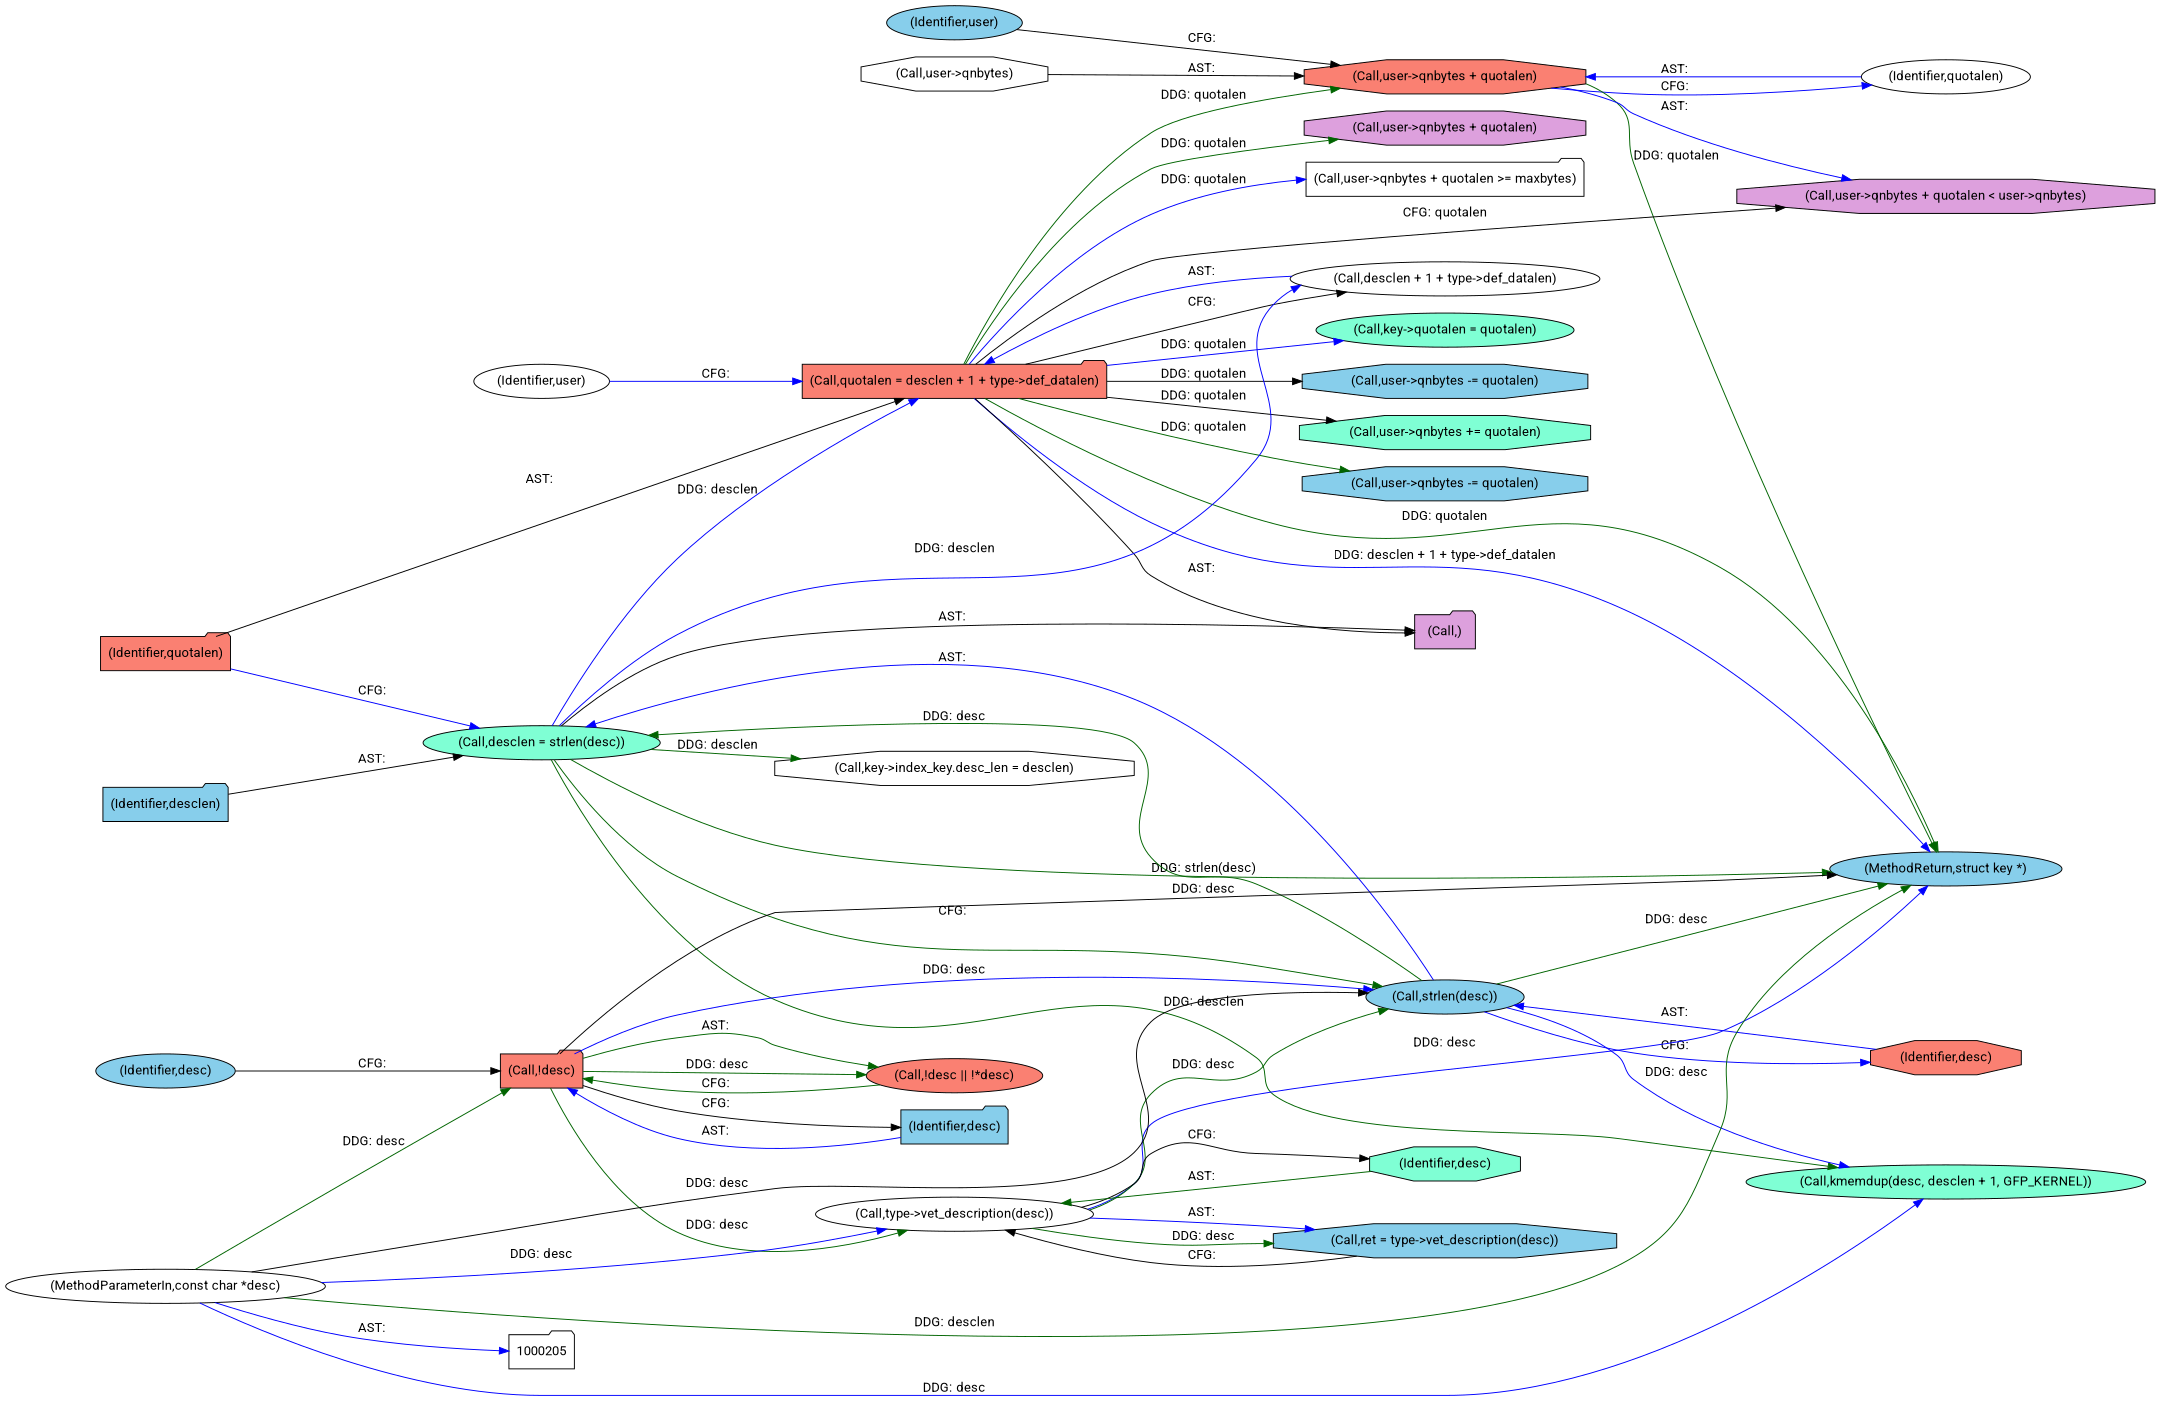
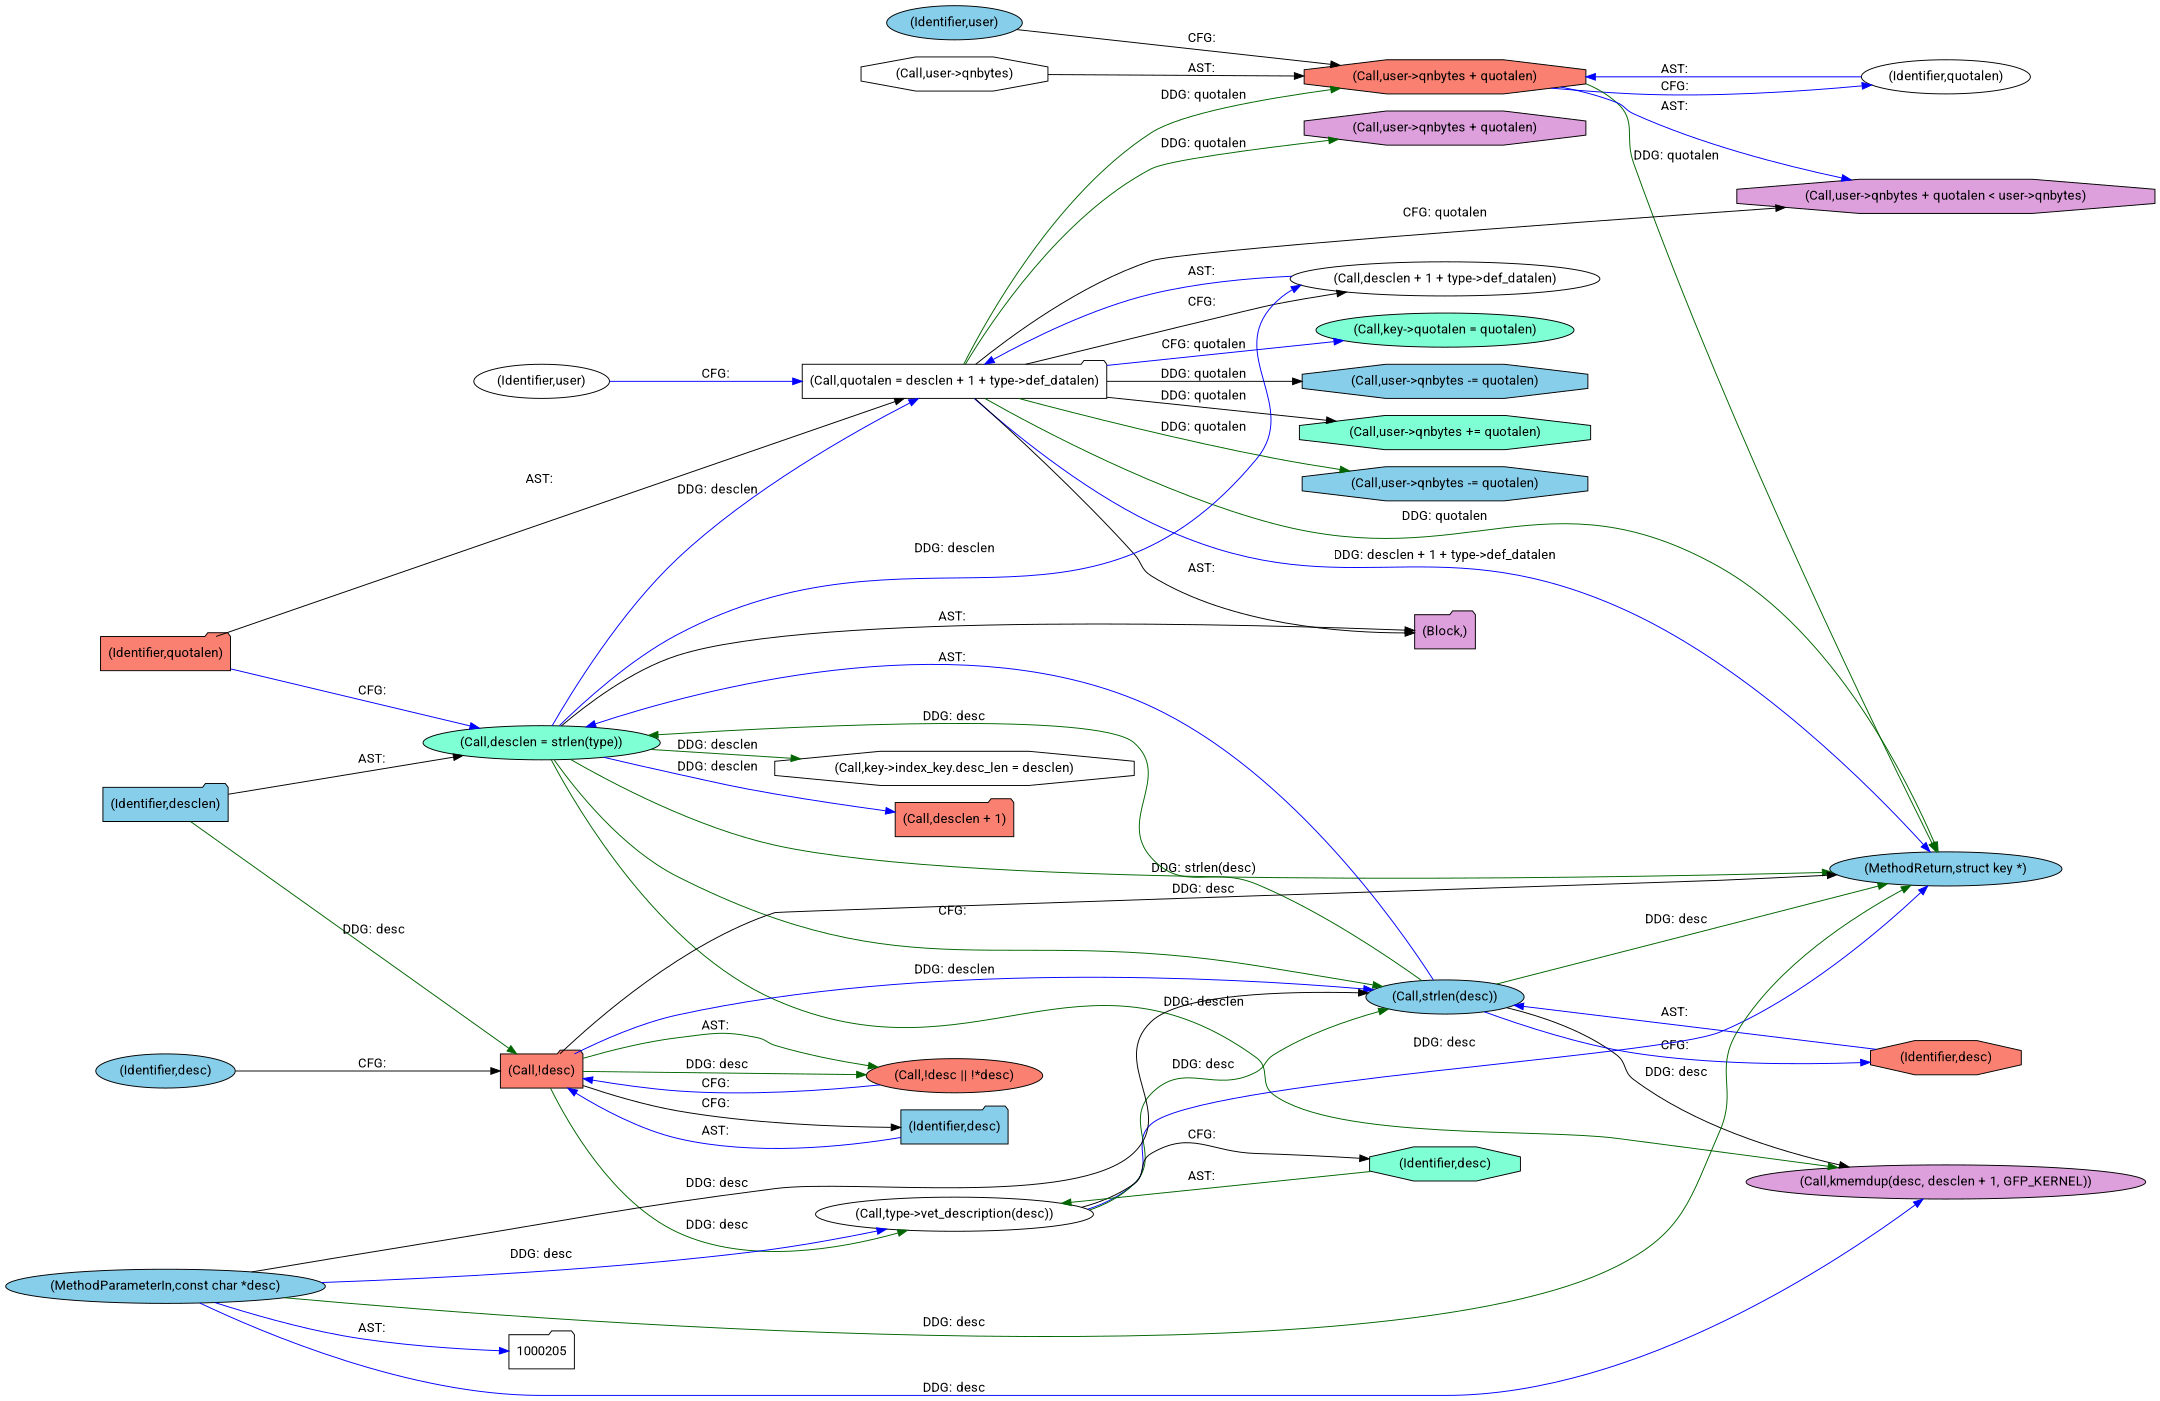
node "(Call,user->qnbytes + quotalen >= maxbytes)": removed
edge "(Call,quotalen = desclen + 1 + type->def_datalen)" -> "(Call,key->quotalen = quotalen)": label "DDG: quotalen" -> "CFG: quotalen"
node "(Call,quotalen = desclen + 1 + type->def_datalen)": fillcolor salmon -> white
node "(Call,)": label "(Call,)" -> "(Block,)"
node "(Call,desclen = strlen(desc))": label "(Call,desclen = strlen(desc))" -> "(Call,desclen = strlen(type))"
node "(Call,desclen + 1)": added
edge "(Call,!desc)" -> "(Call,strlen(desc))": label "DDG: desc" -> "DDG: desclen"
edge "(Call,!desc || !*desc)" -> "(Call,!desc)": color darkgreen -> blue
edge "(Call,strlen(desc))" -> "(Call,kmemdup(desc, desclen + 1, GFP_KERNEL))": color blue -> black
edge "(MethodParameterIn,const char *desc)" -> "(Call,!desc)": now "(Identifier,desclen)" -> "(Call,!desc)"
node "(Call,kmemdup(desc, desclen + 1, GFP_KERNEL))": fillcolor aquamarine -> plum
node "(Call,ret = type->vet_description(desc))": removed
node "(MethodParameterIn,const char *desc)": fillcolor white -> skyblue
edge "(MethodParameterIn,const char *desc)" -> "(MethodReturn,struct key *)": label "DDG: desclen" -> "DDG: desc"
